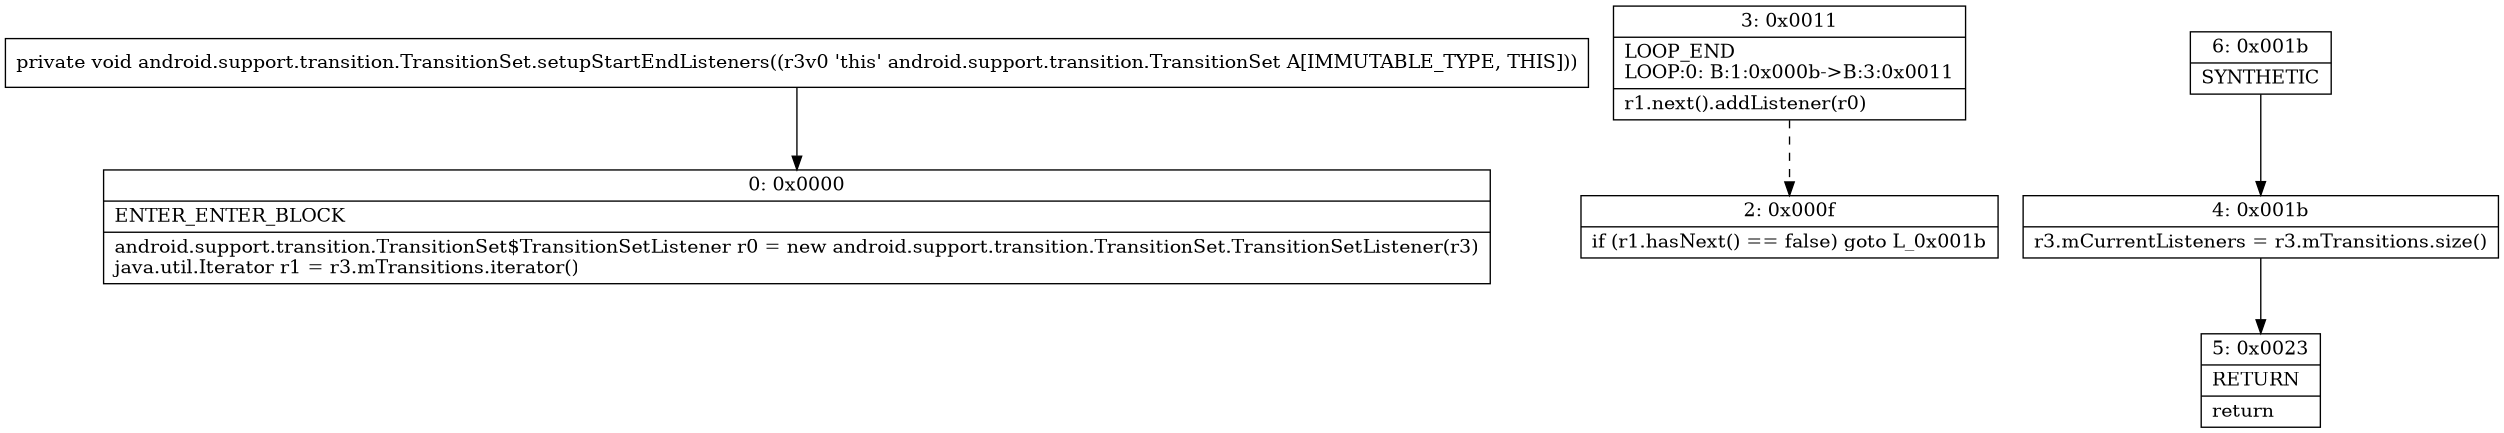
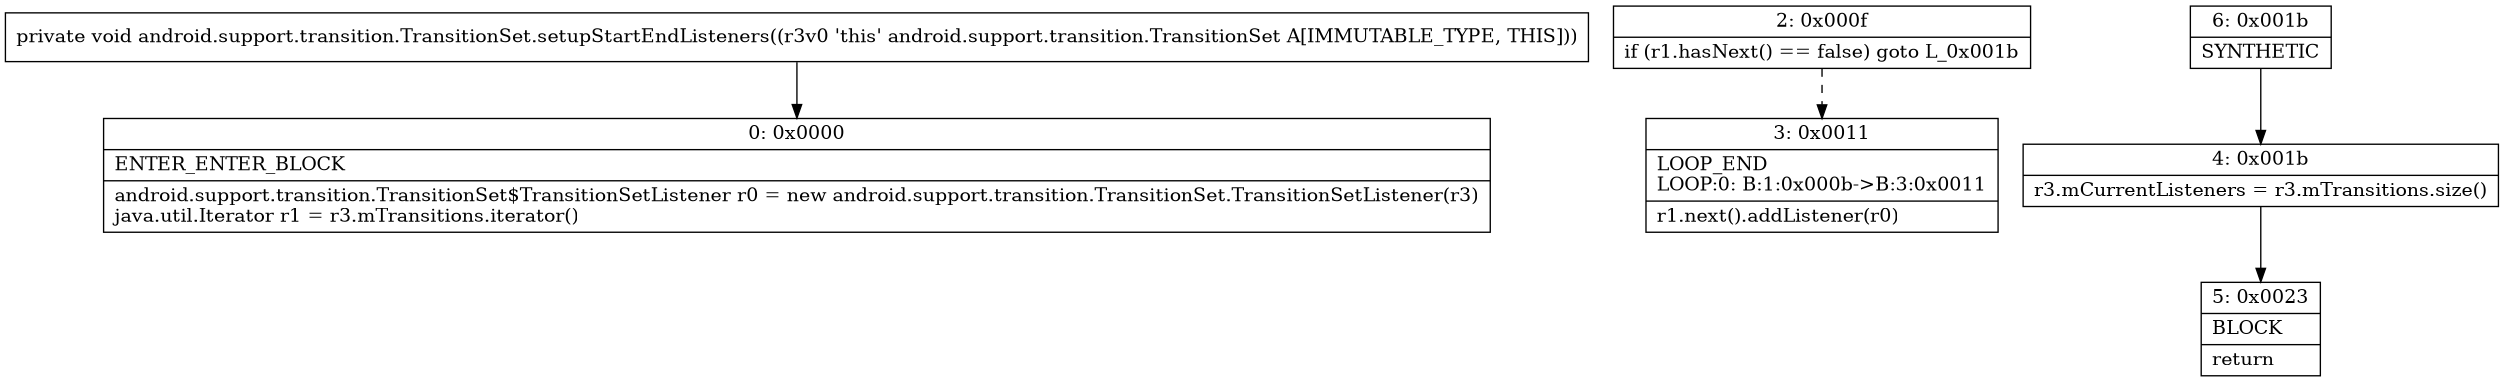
edge "3: 0x0011" -> "2: 0x000f": reversed
node "5: 0x0023": text "RETURN" -> "BLOCK"
